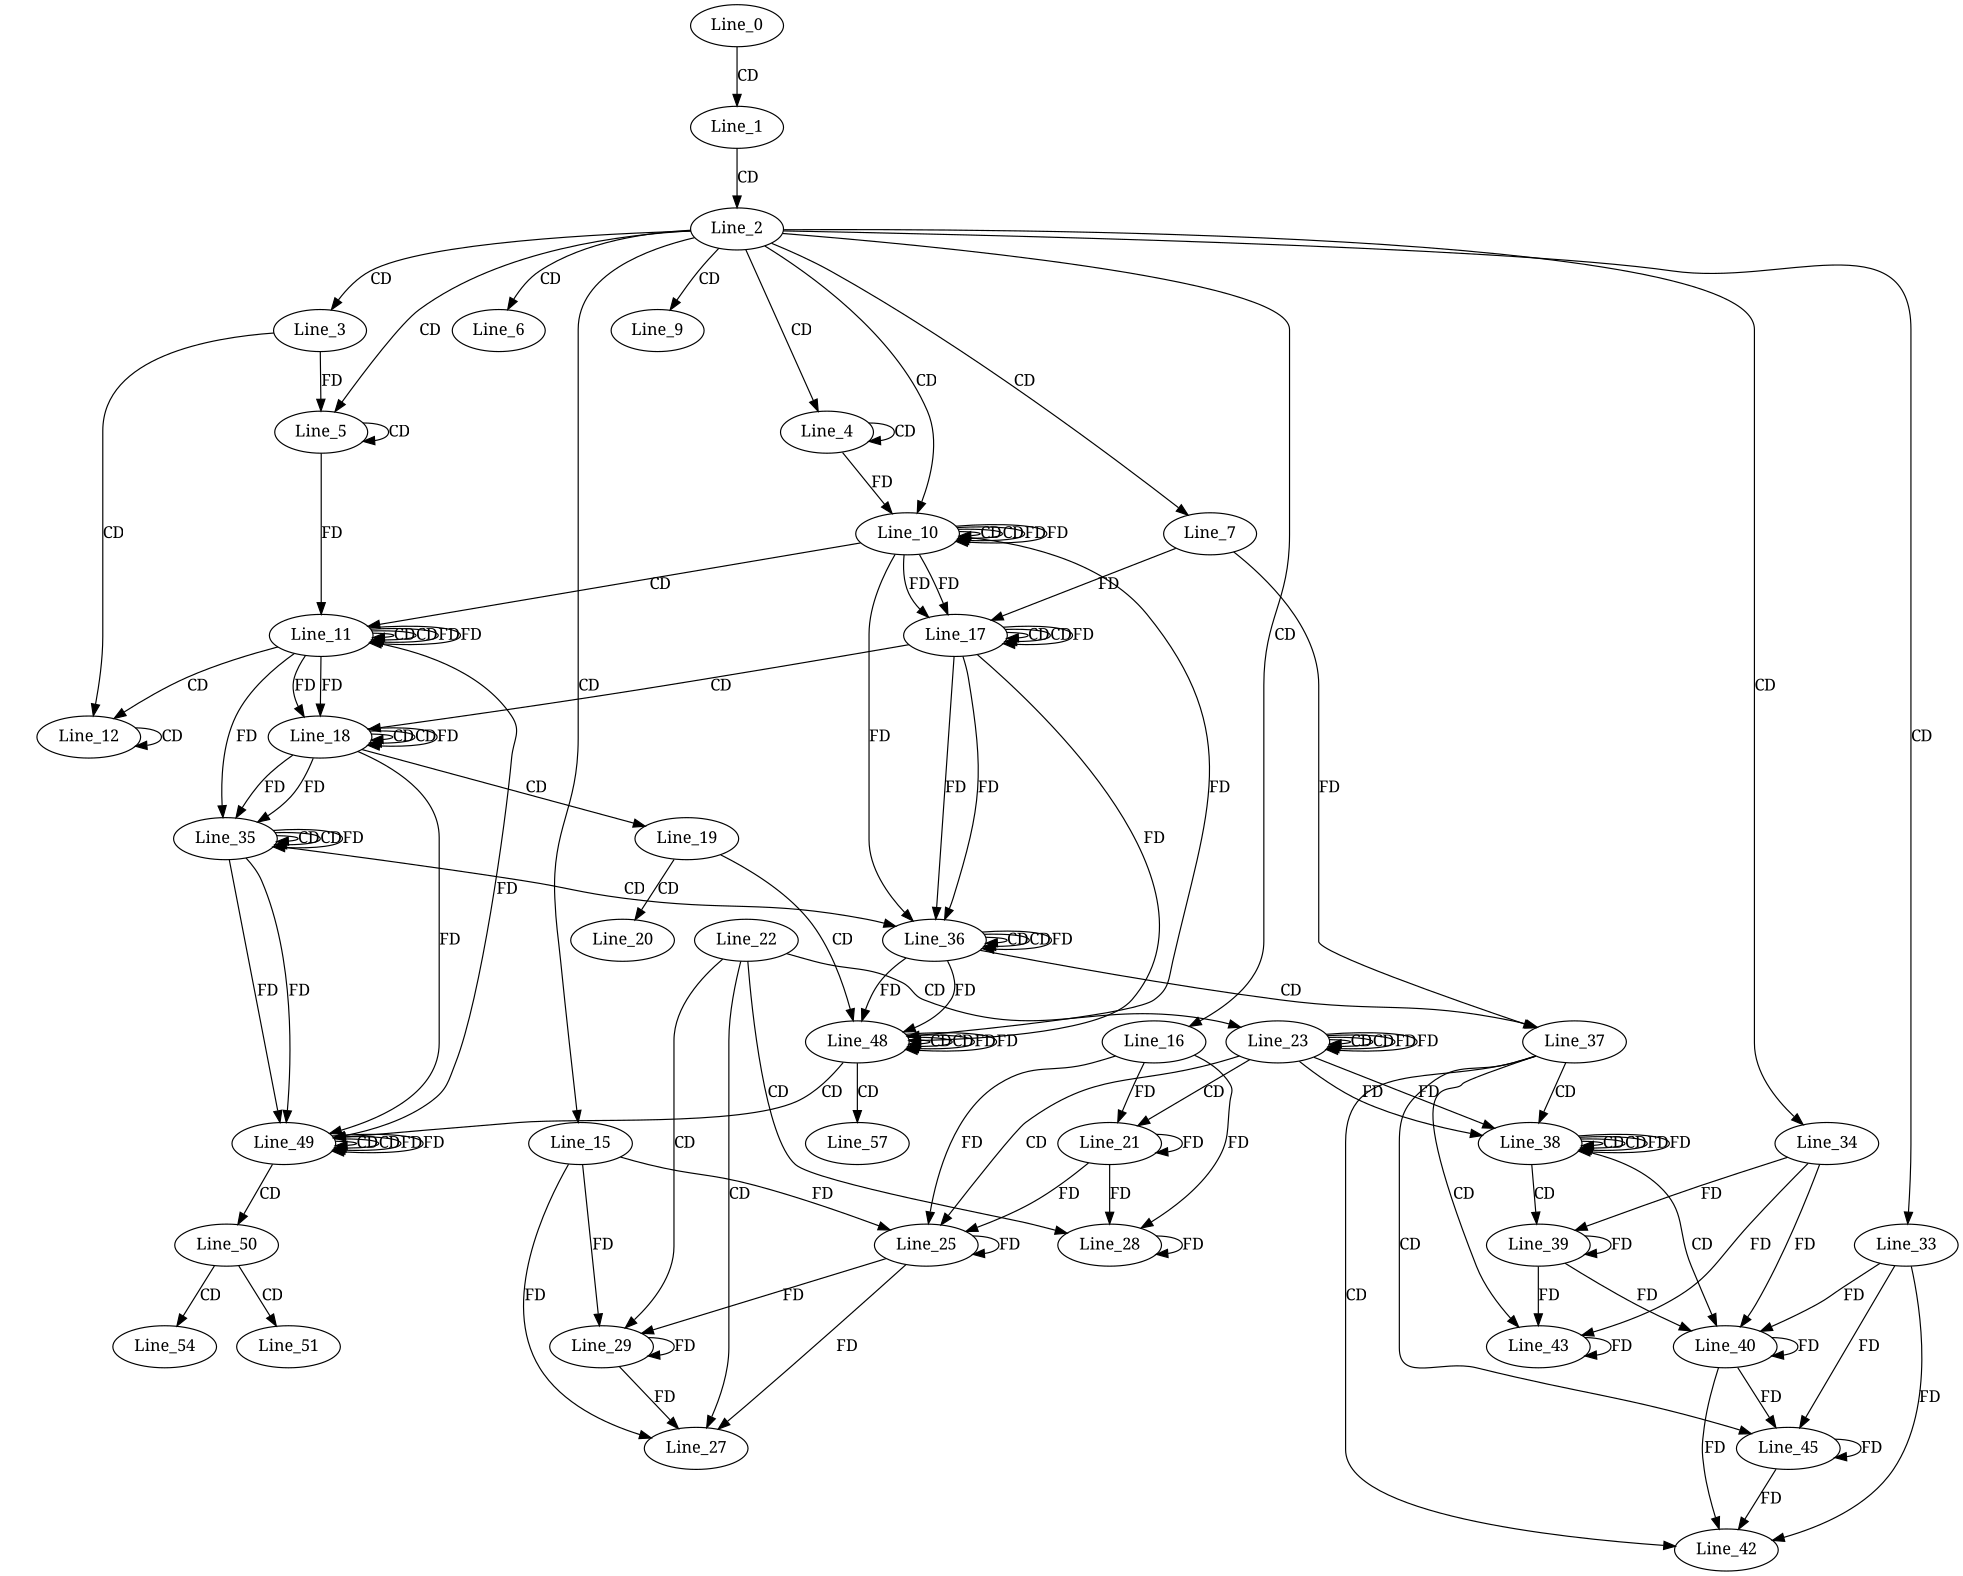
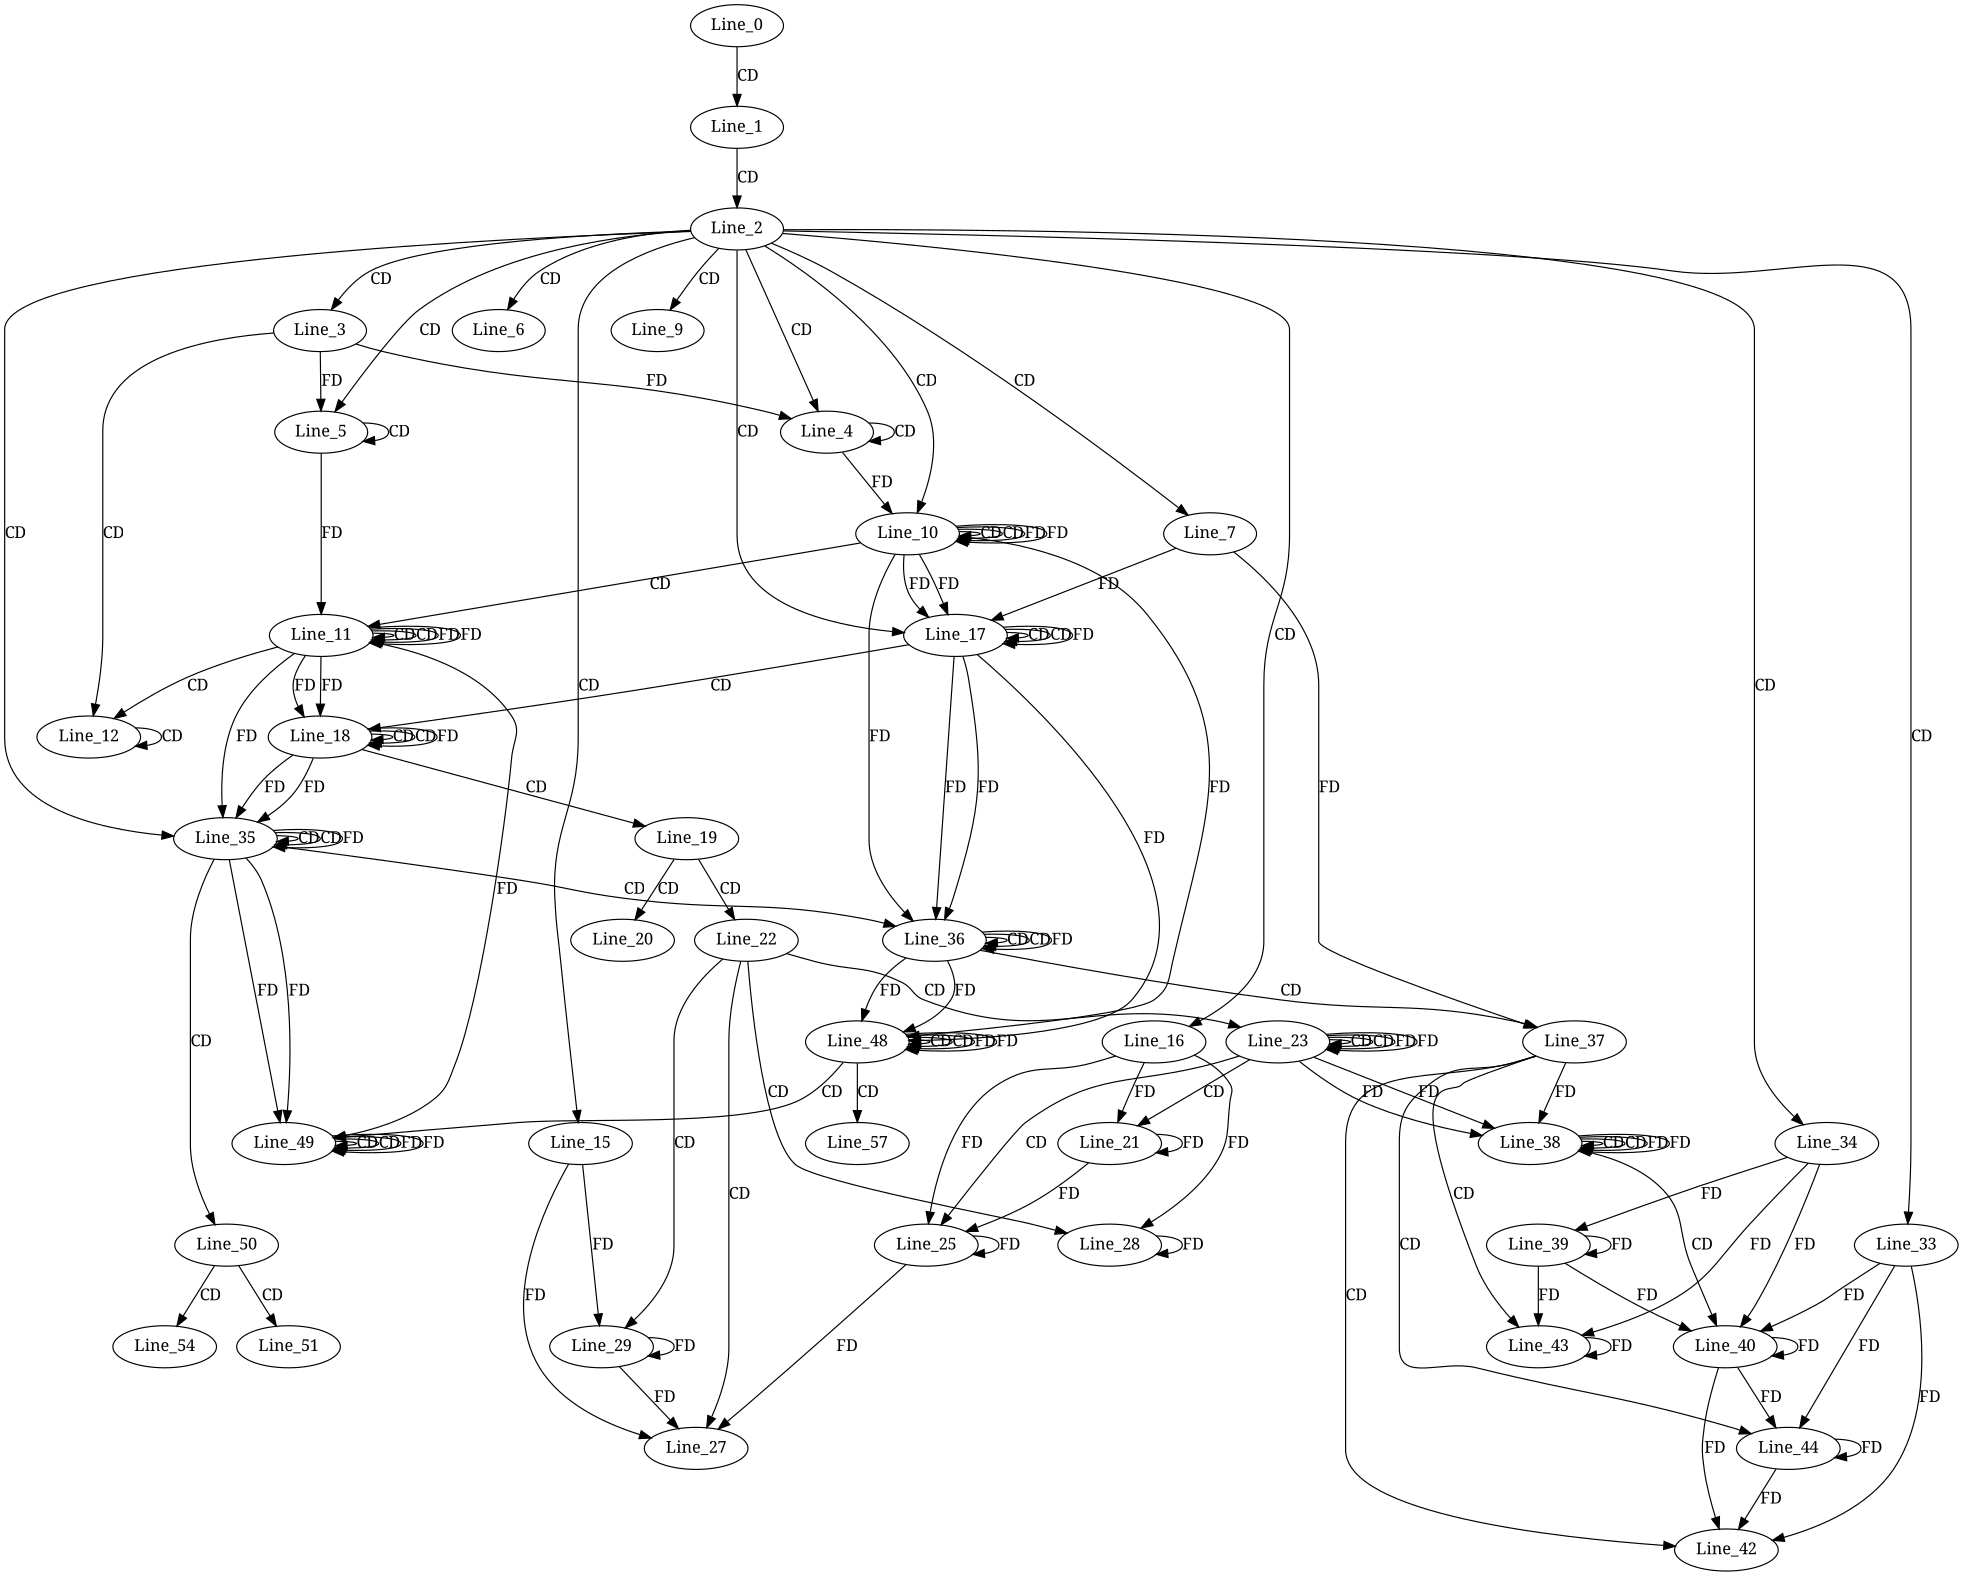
edge "Line_2" -> "Line_35": added, label "CD"
edge "Line_3" -> "Line_4": added, label "FD"
edge "Line_2" -> "Line_17": added, label "CD"
edge "Line_19" -> "Line_48": now "Line_19" -> "Line_22"
edge "Line_18" -> "Line_49": removed, label "FD"
edge "Line_37" -> "Line_38": label "CD" -> "FD"
edge "Line_15" -> "Line_25": removed, label "FD"
edge "Line_21" -> "Line_28": removed, label "FD"
edge "Line_38" -> "Line_39": removed, label "CD"
edge "Line_49" -> "Line_50": now "Line_35" -> "Line_50"
edge "Line_25" -> "Line_29": removed, label "FD"
node "Line_45": label "Line_45" -> "Line_44"
